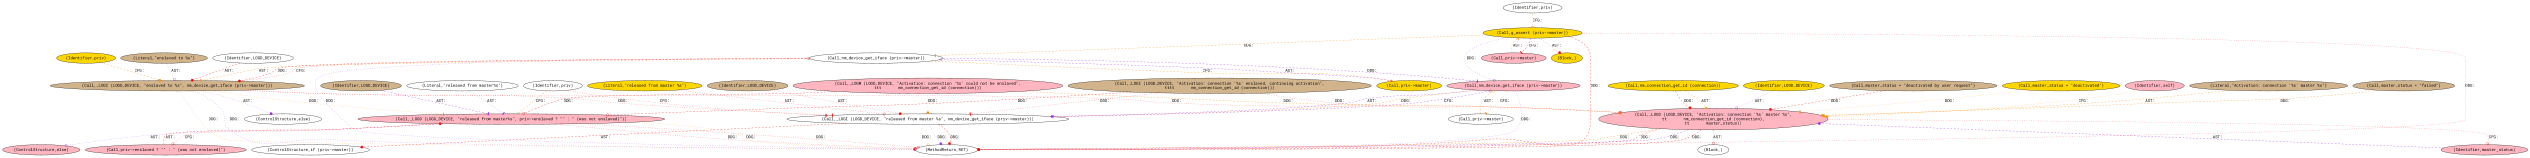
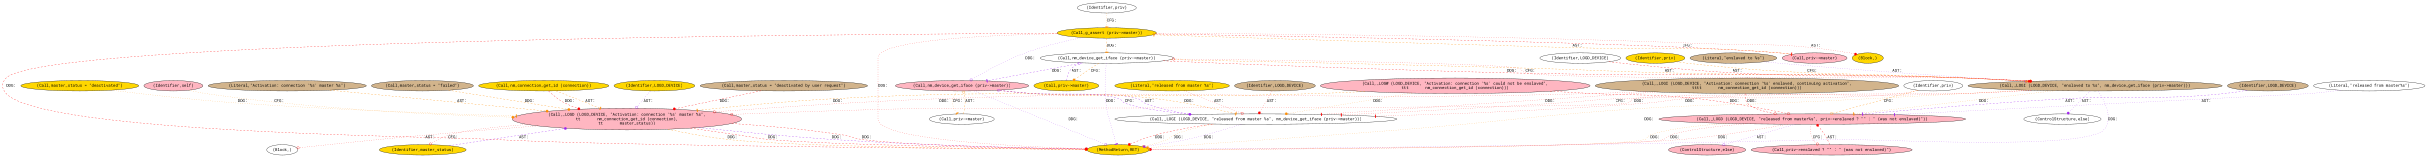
node "(ControlStructure,if (priv->master))": removed
node "(MethodReturn,RET)": fillcolor white -> gold
node "(Identifier,master_status)": fillcolor lightpink -> gold
